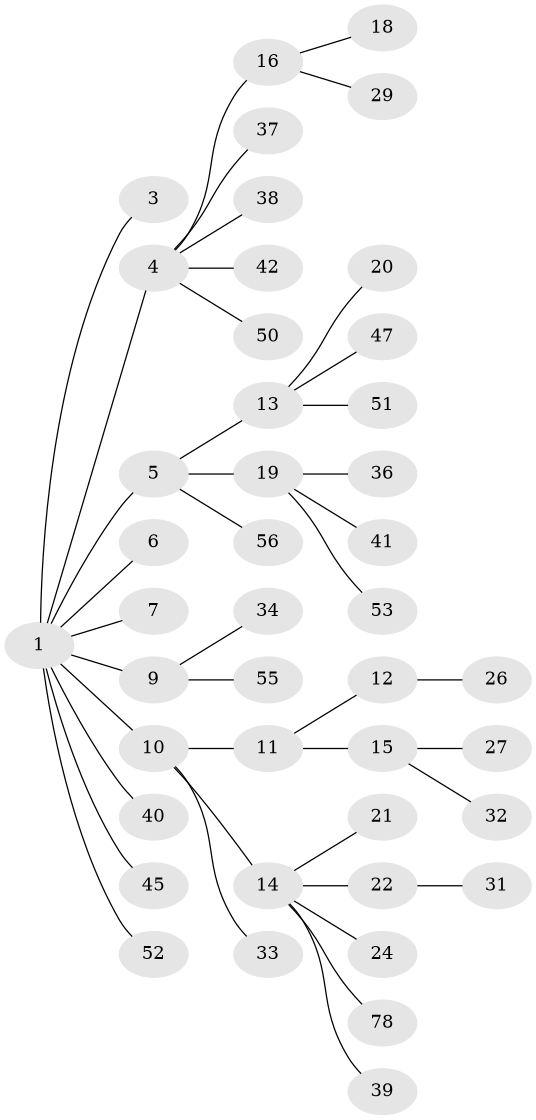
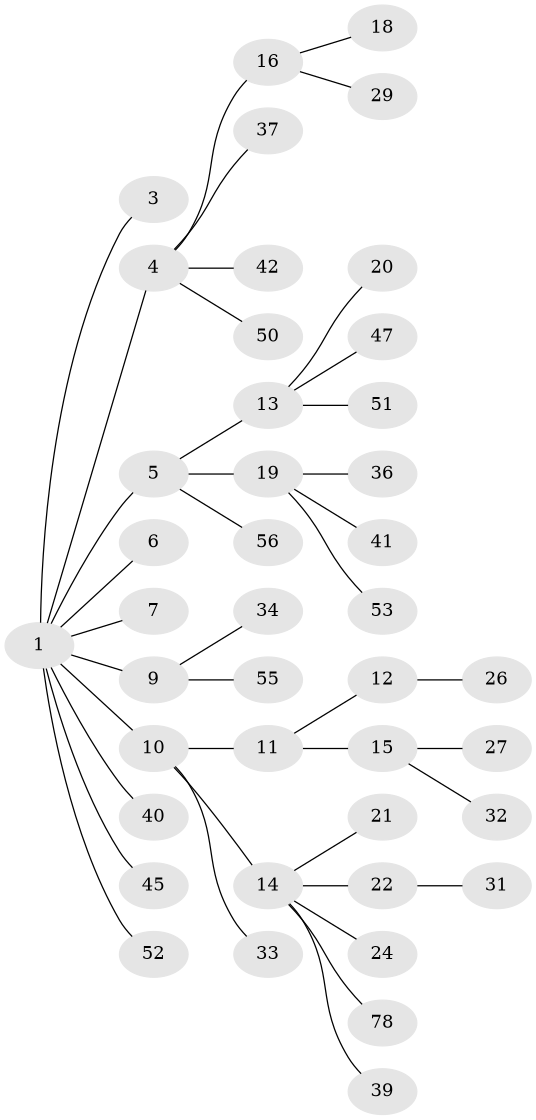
node "38": removed
